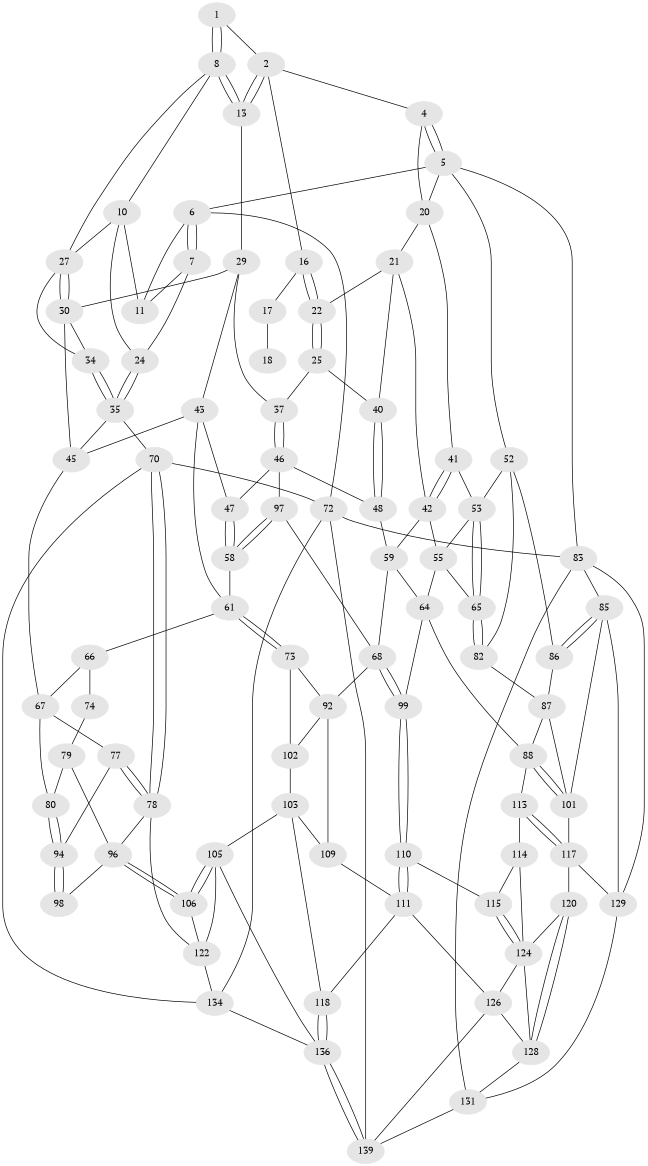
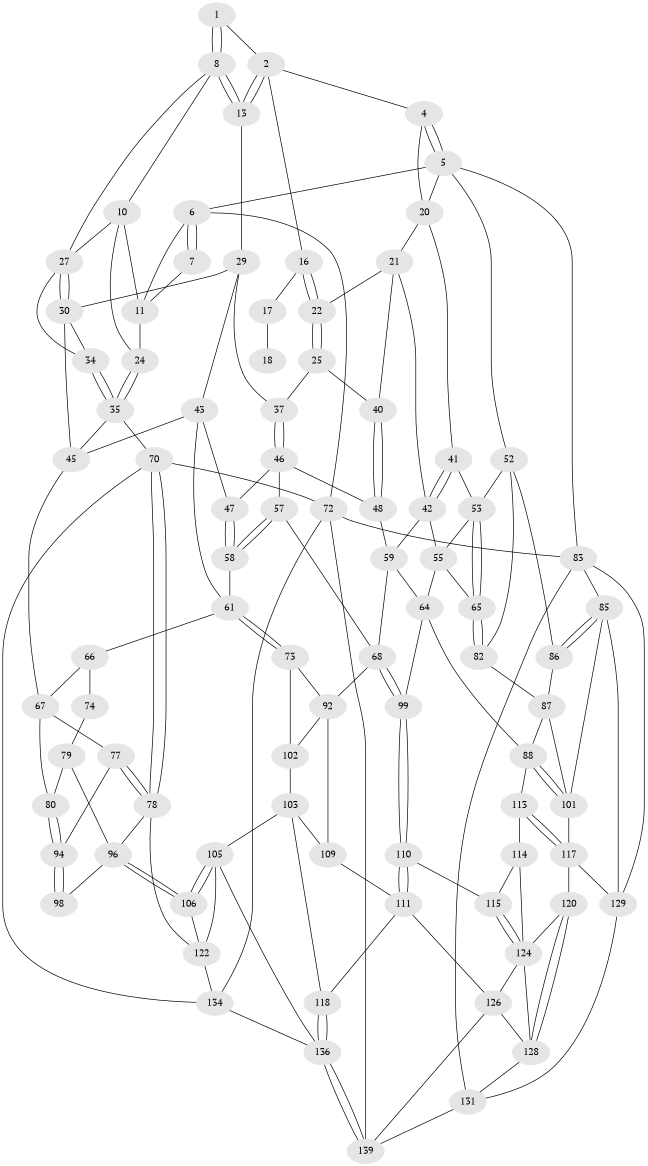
edge "7" -- "24": now "11" -- "24"
node "97": label "97" -> "57"
